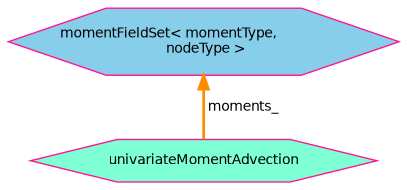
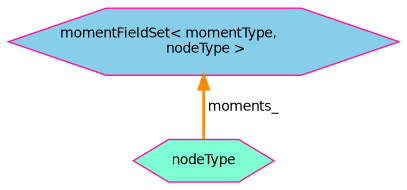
node "univariateMomentAdvection": label "univariateMomentAdvection" -> "nodeType"
